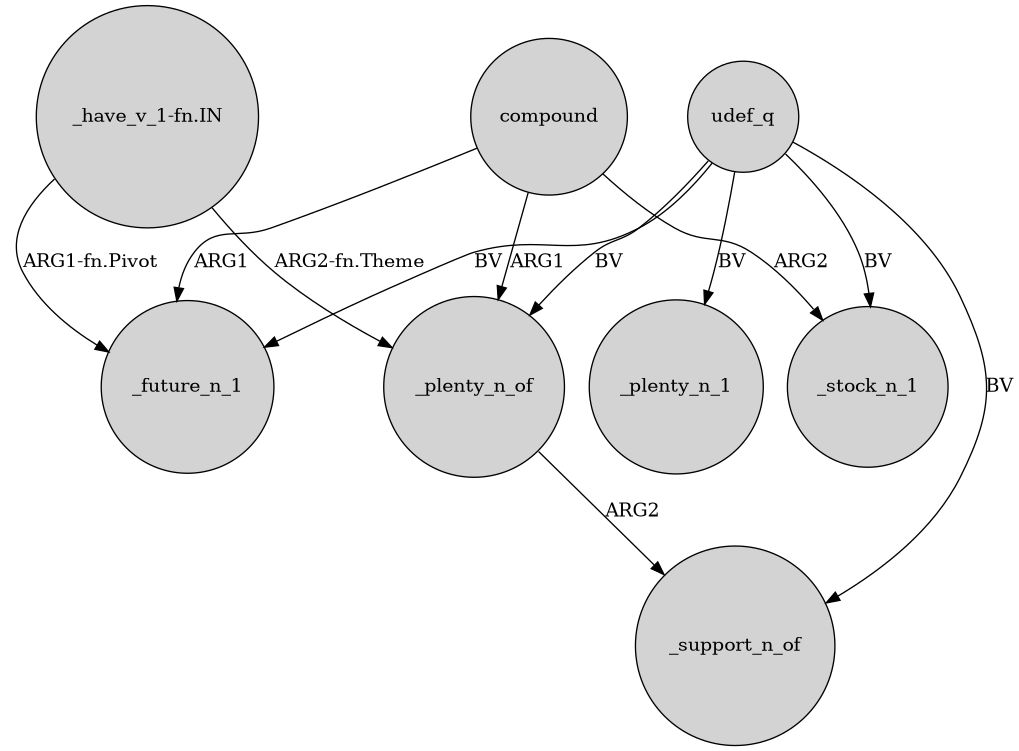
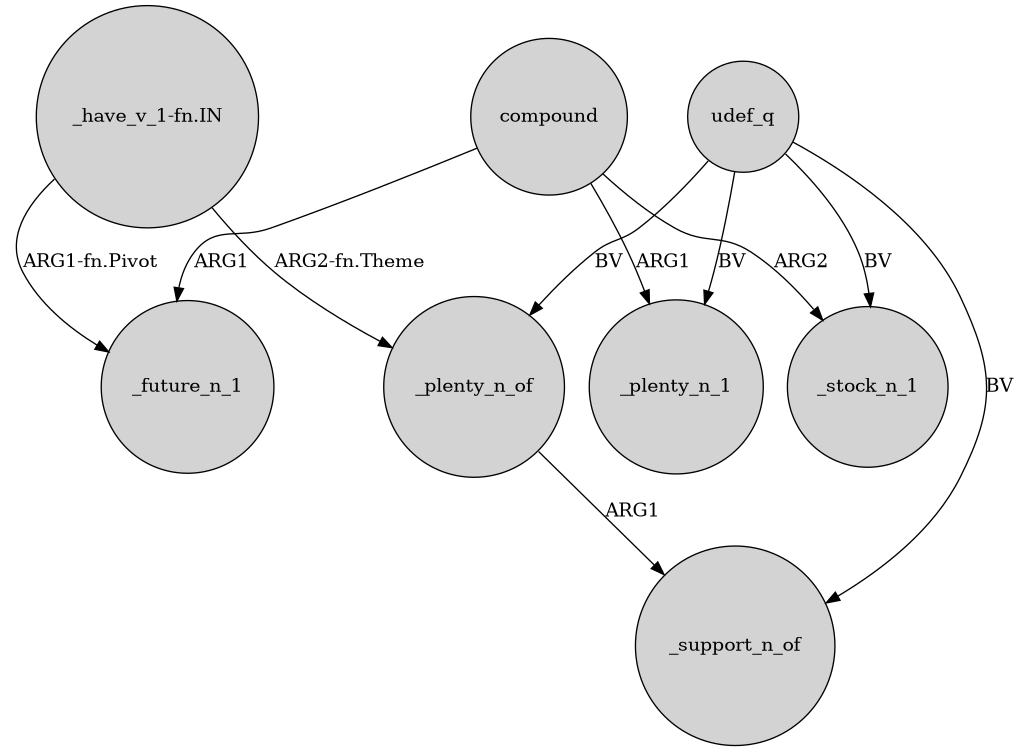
edge "compound" -> "_plenty_n_of": now "compound" -> "_plenty_n_1"
edge "udef_q" -> "_future_n_1": removed, label "BV"
edge "_plenty_n_of" -> "_support_n_of": label "ARG2" -> "ARG1"
